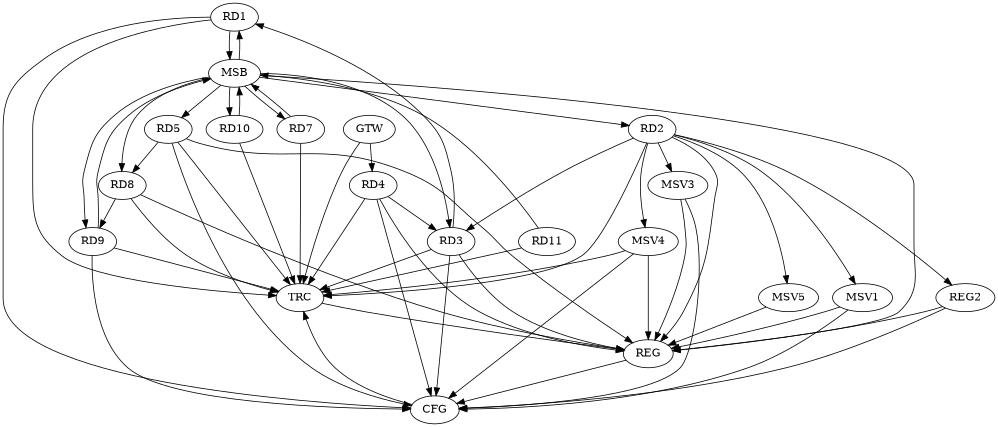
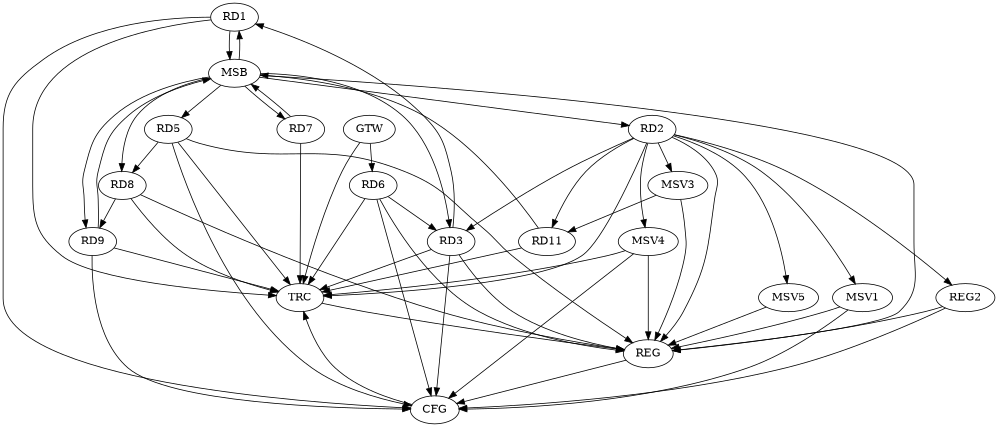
node "RD10": removed
edge "RD2" -> "RD11": added
node "RD4": label "RD4" -> "RD6"
edge "MSV3" -> "CFG": now "MSV3" -> "RD11"
